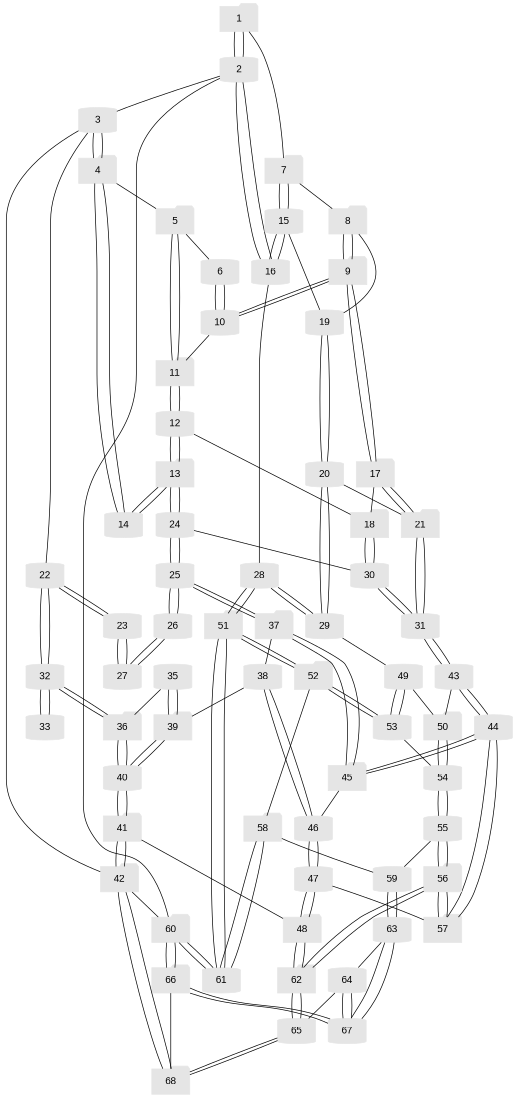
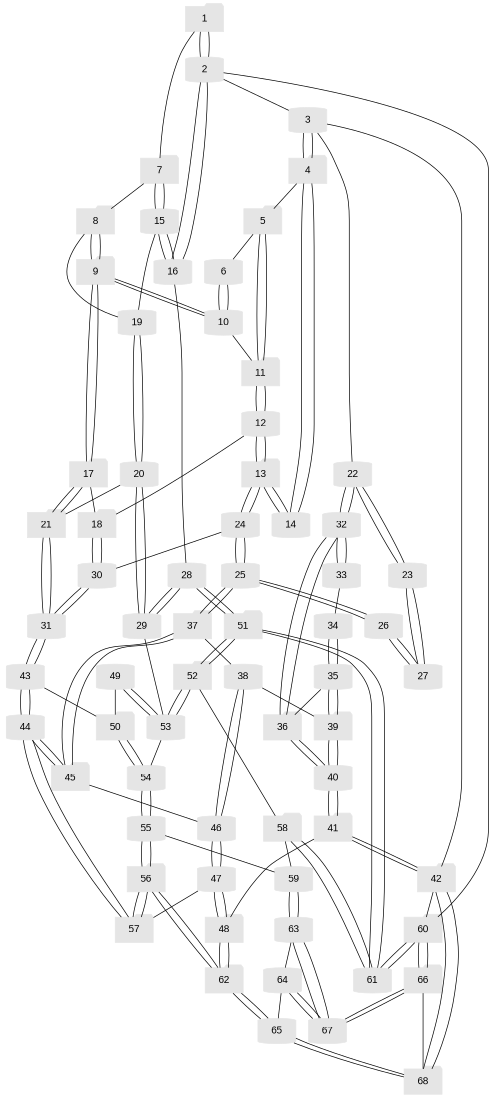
node "34": added
edge "29" -- "49": now "29" -- "53"
